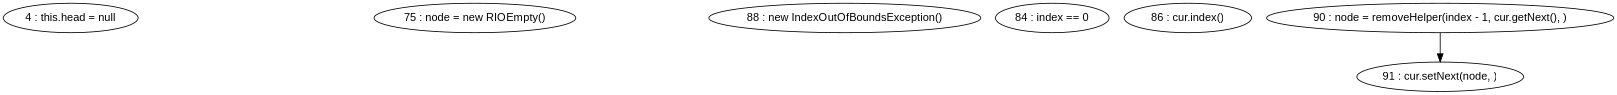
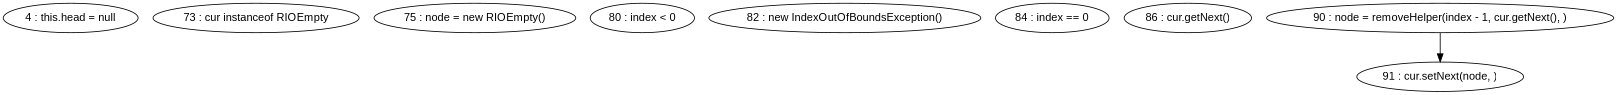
node "73 : cur instanceof RIOEmpty": added
node "80 : index < 0": added
node "88 : new IndexOutOfBoundsException()": label "88 : new IndexOutOfBoundsException()" -> "82 : new IndexOutOfBoundsException()"
node "86 : cur.index()": label "86 : cur.index()" -> "86 : cur.getNext()"
